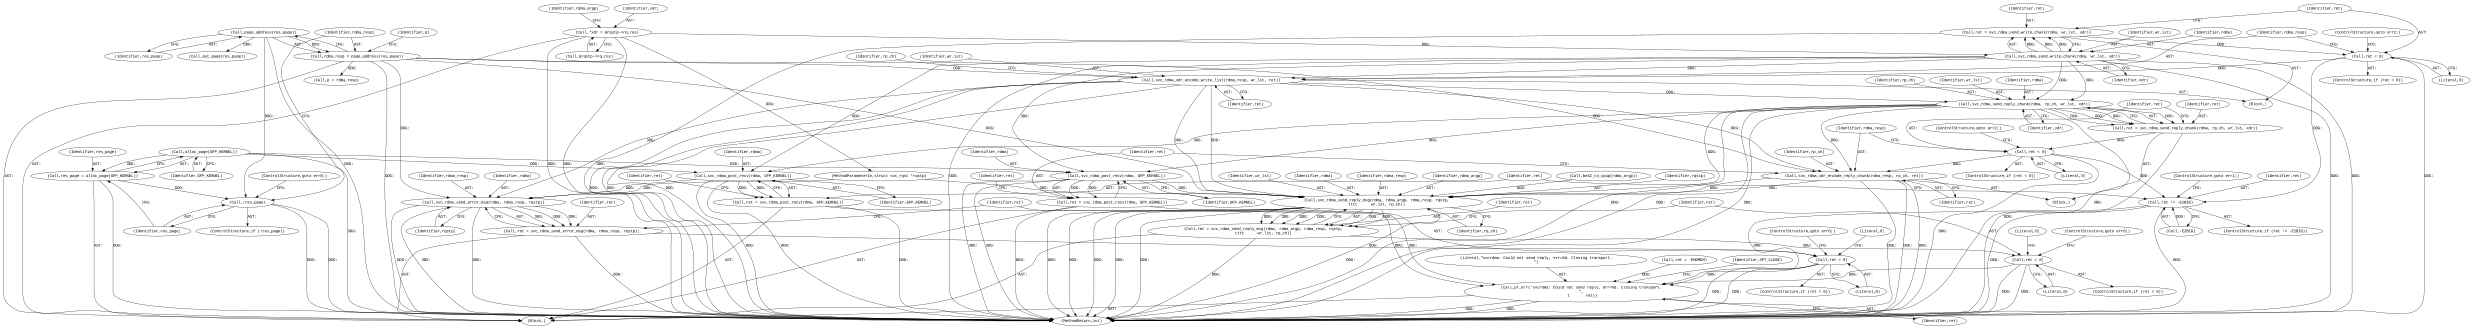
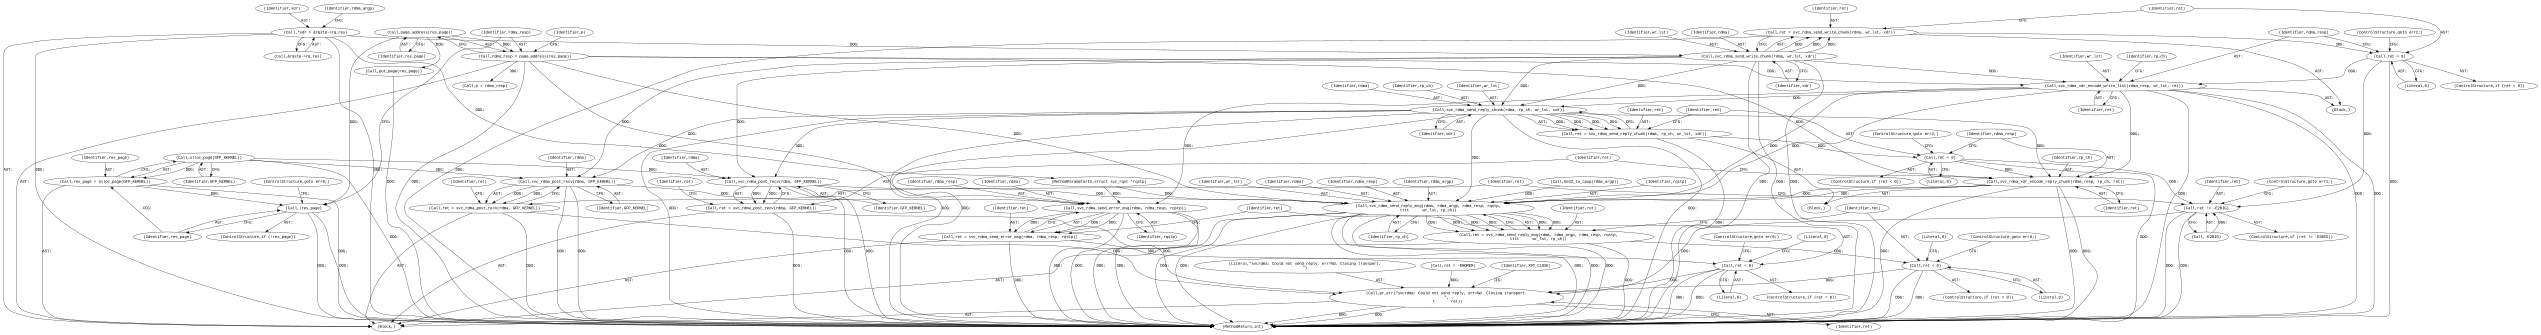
edge "(Call,page_address(res_page))" -> "(MethodReturn,int)": now "(Call,put_page(res_page))" -> "(MethodReturn,int)"
